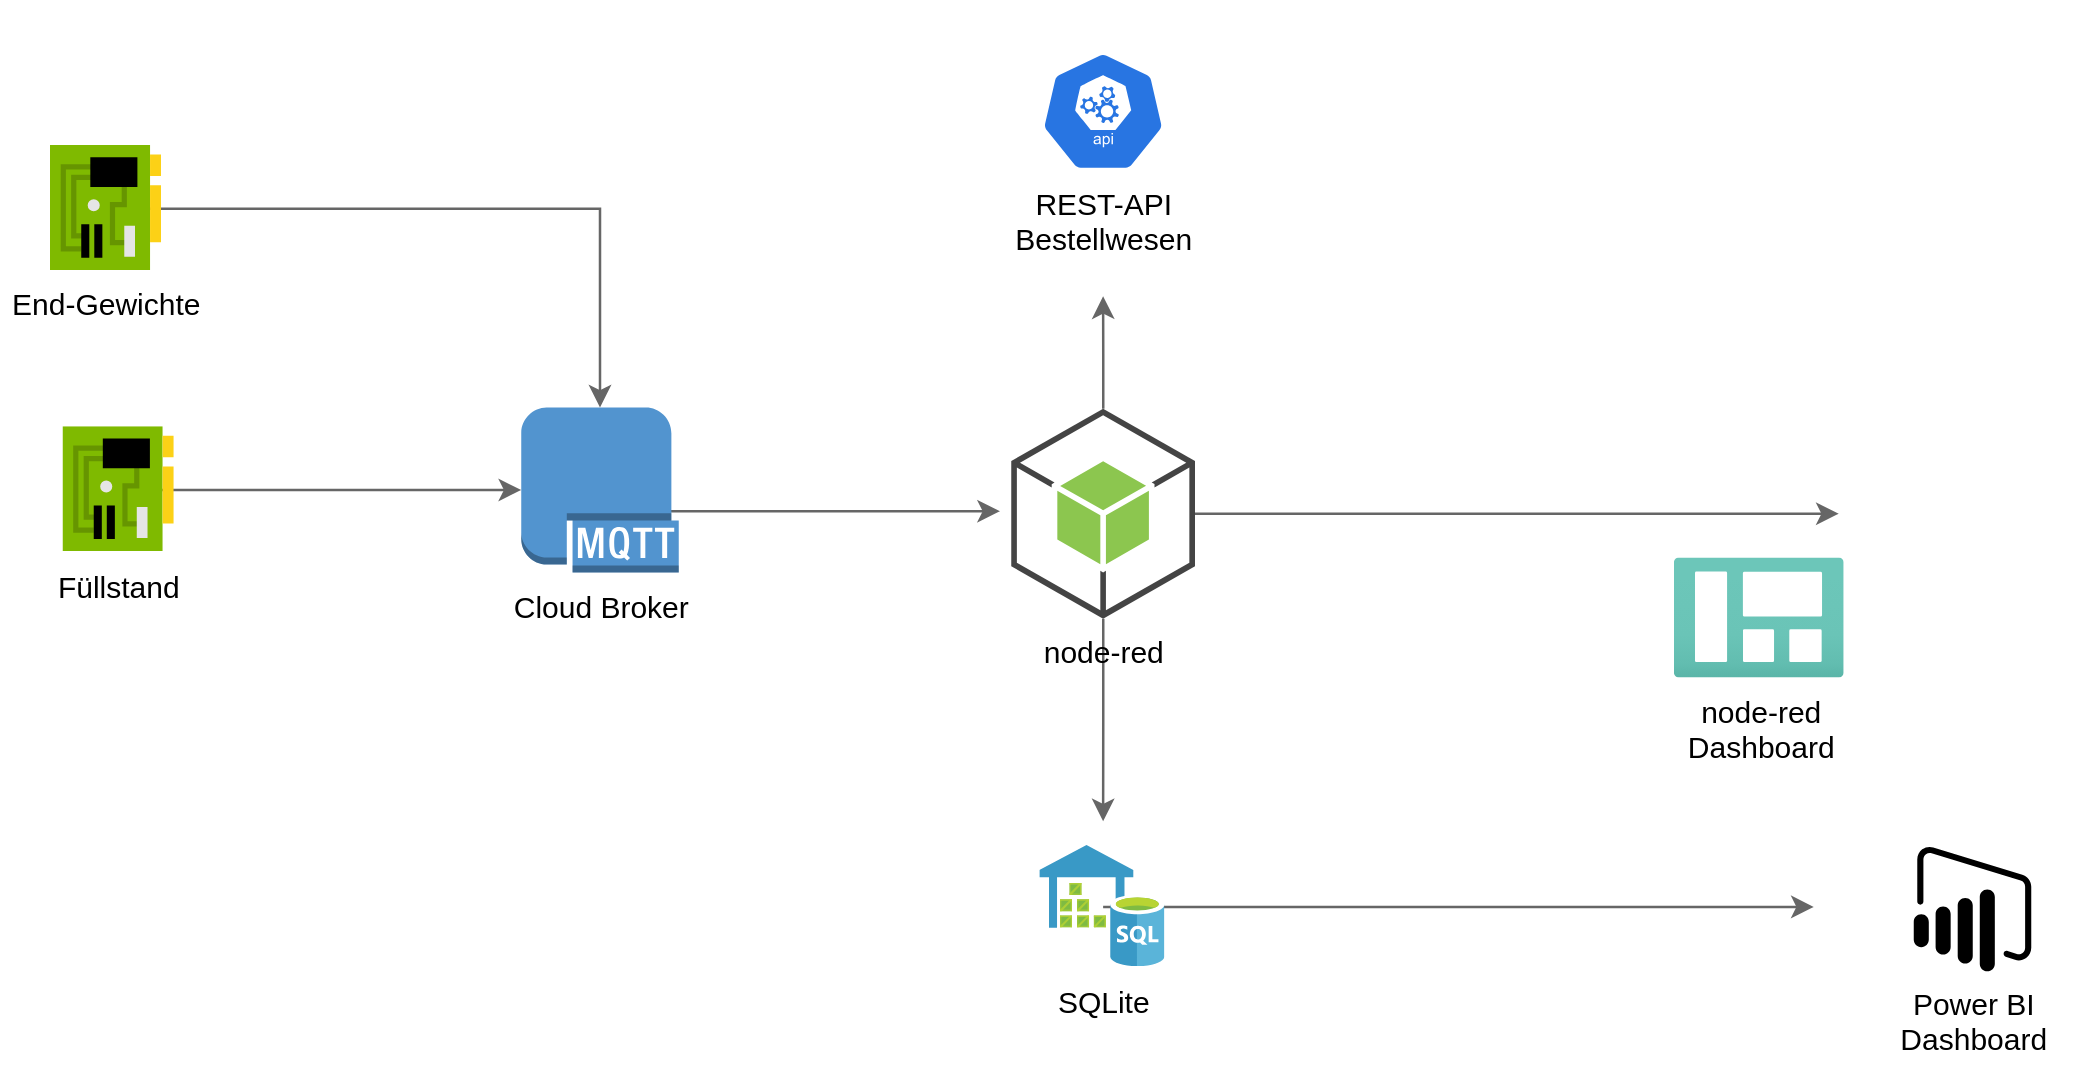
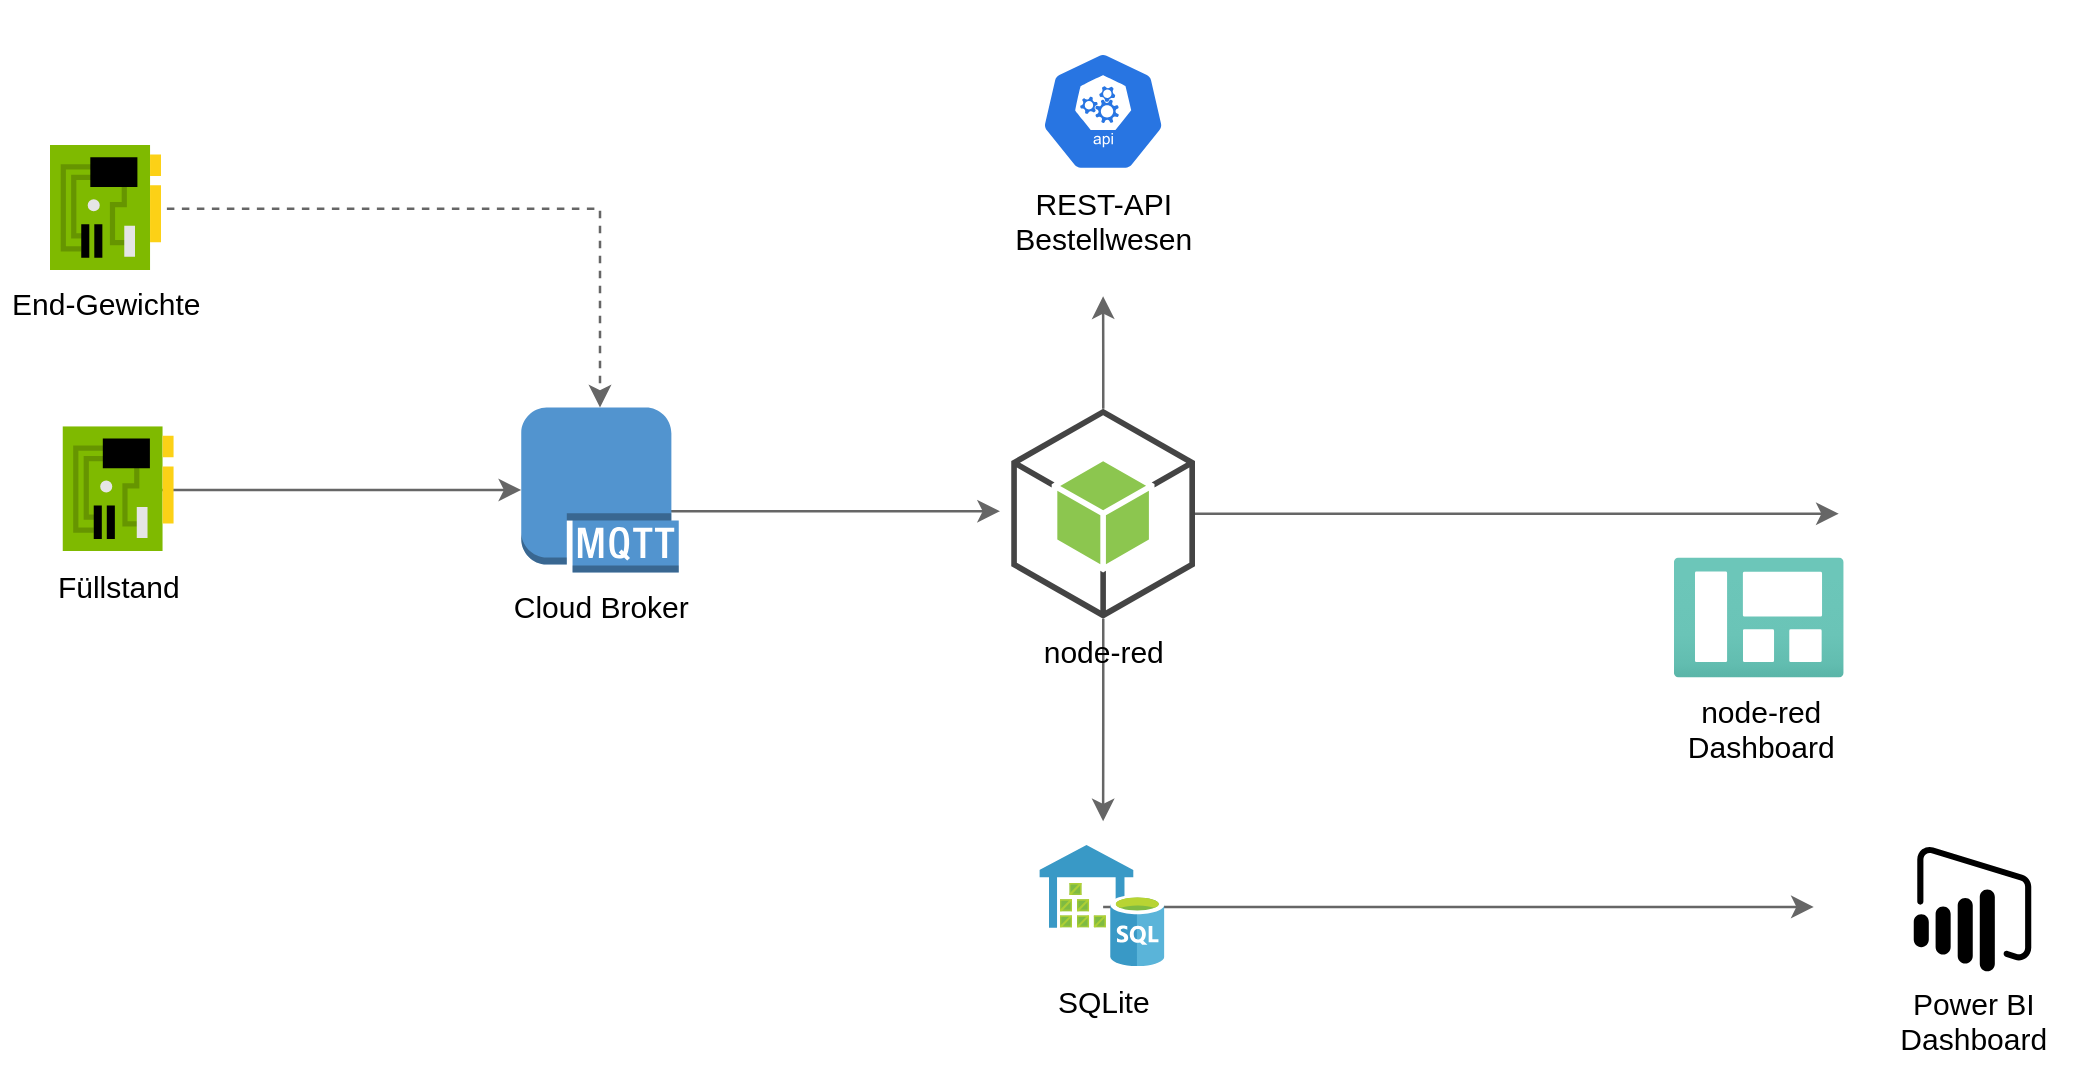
edge "End-Gewichte" -> "Cloud Broker": style solid -> dashed
